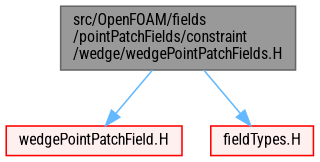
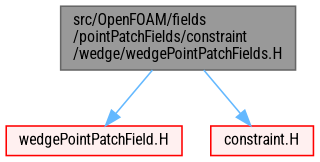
node "fieldTypes.H": label "fieldTypes.H" -> "constraint.H"
